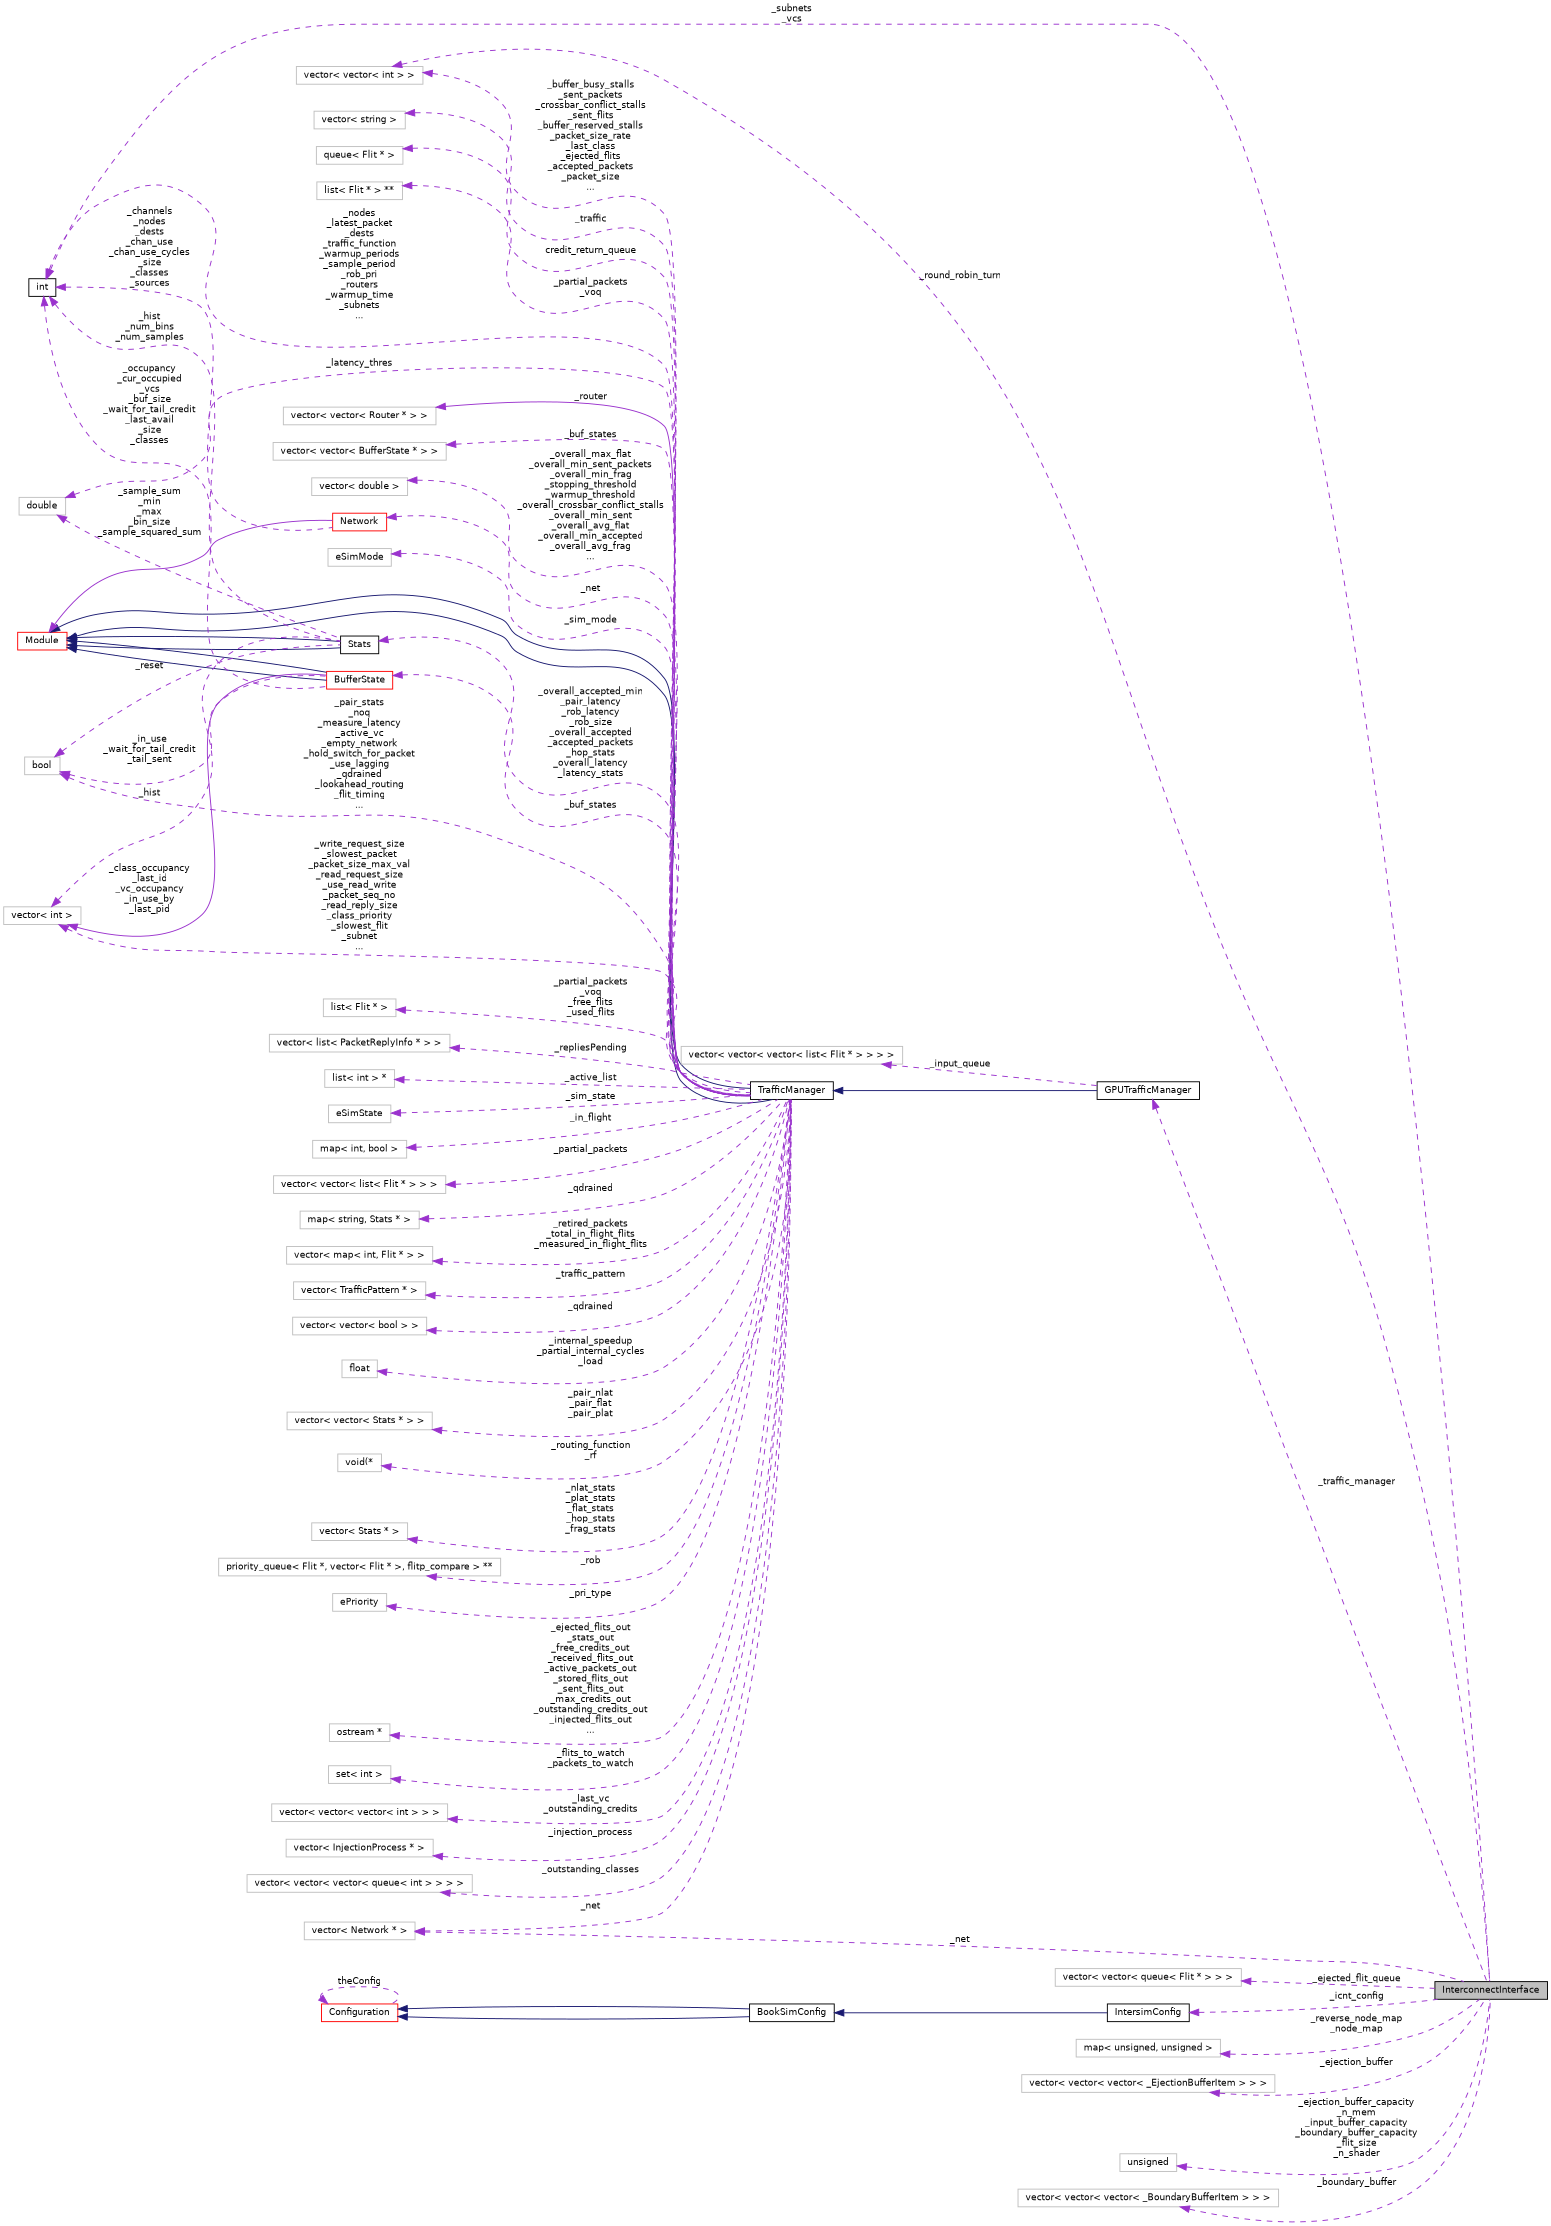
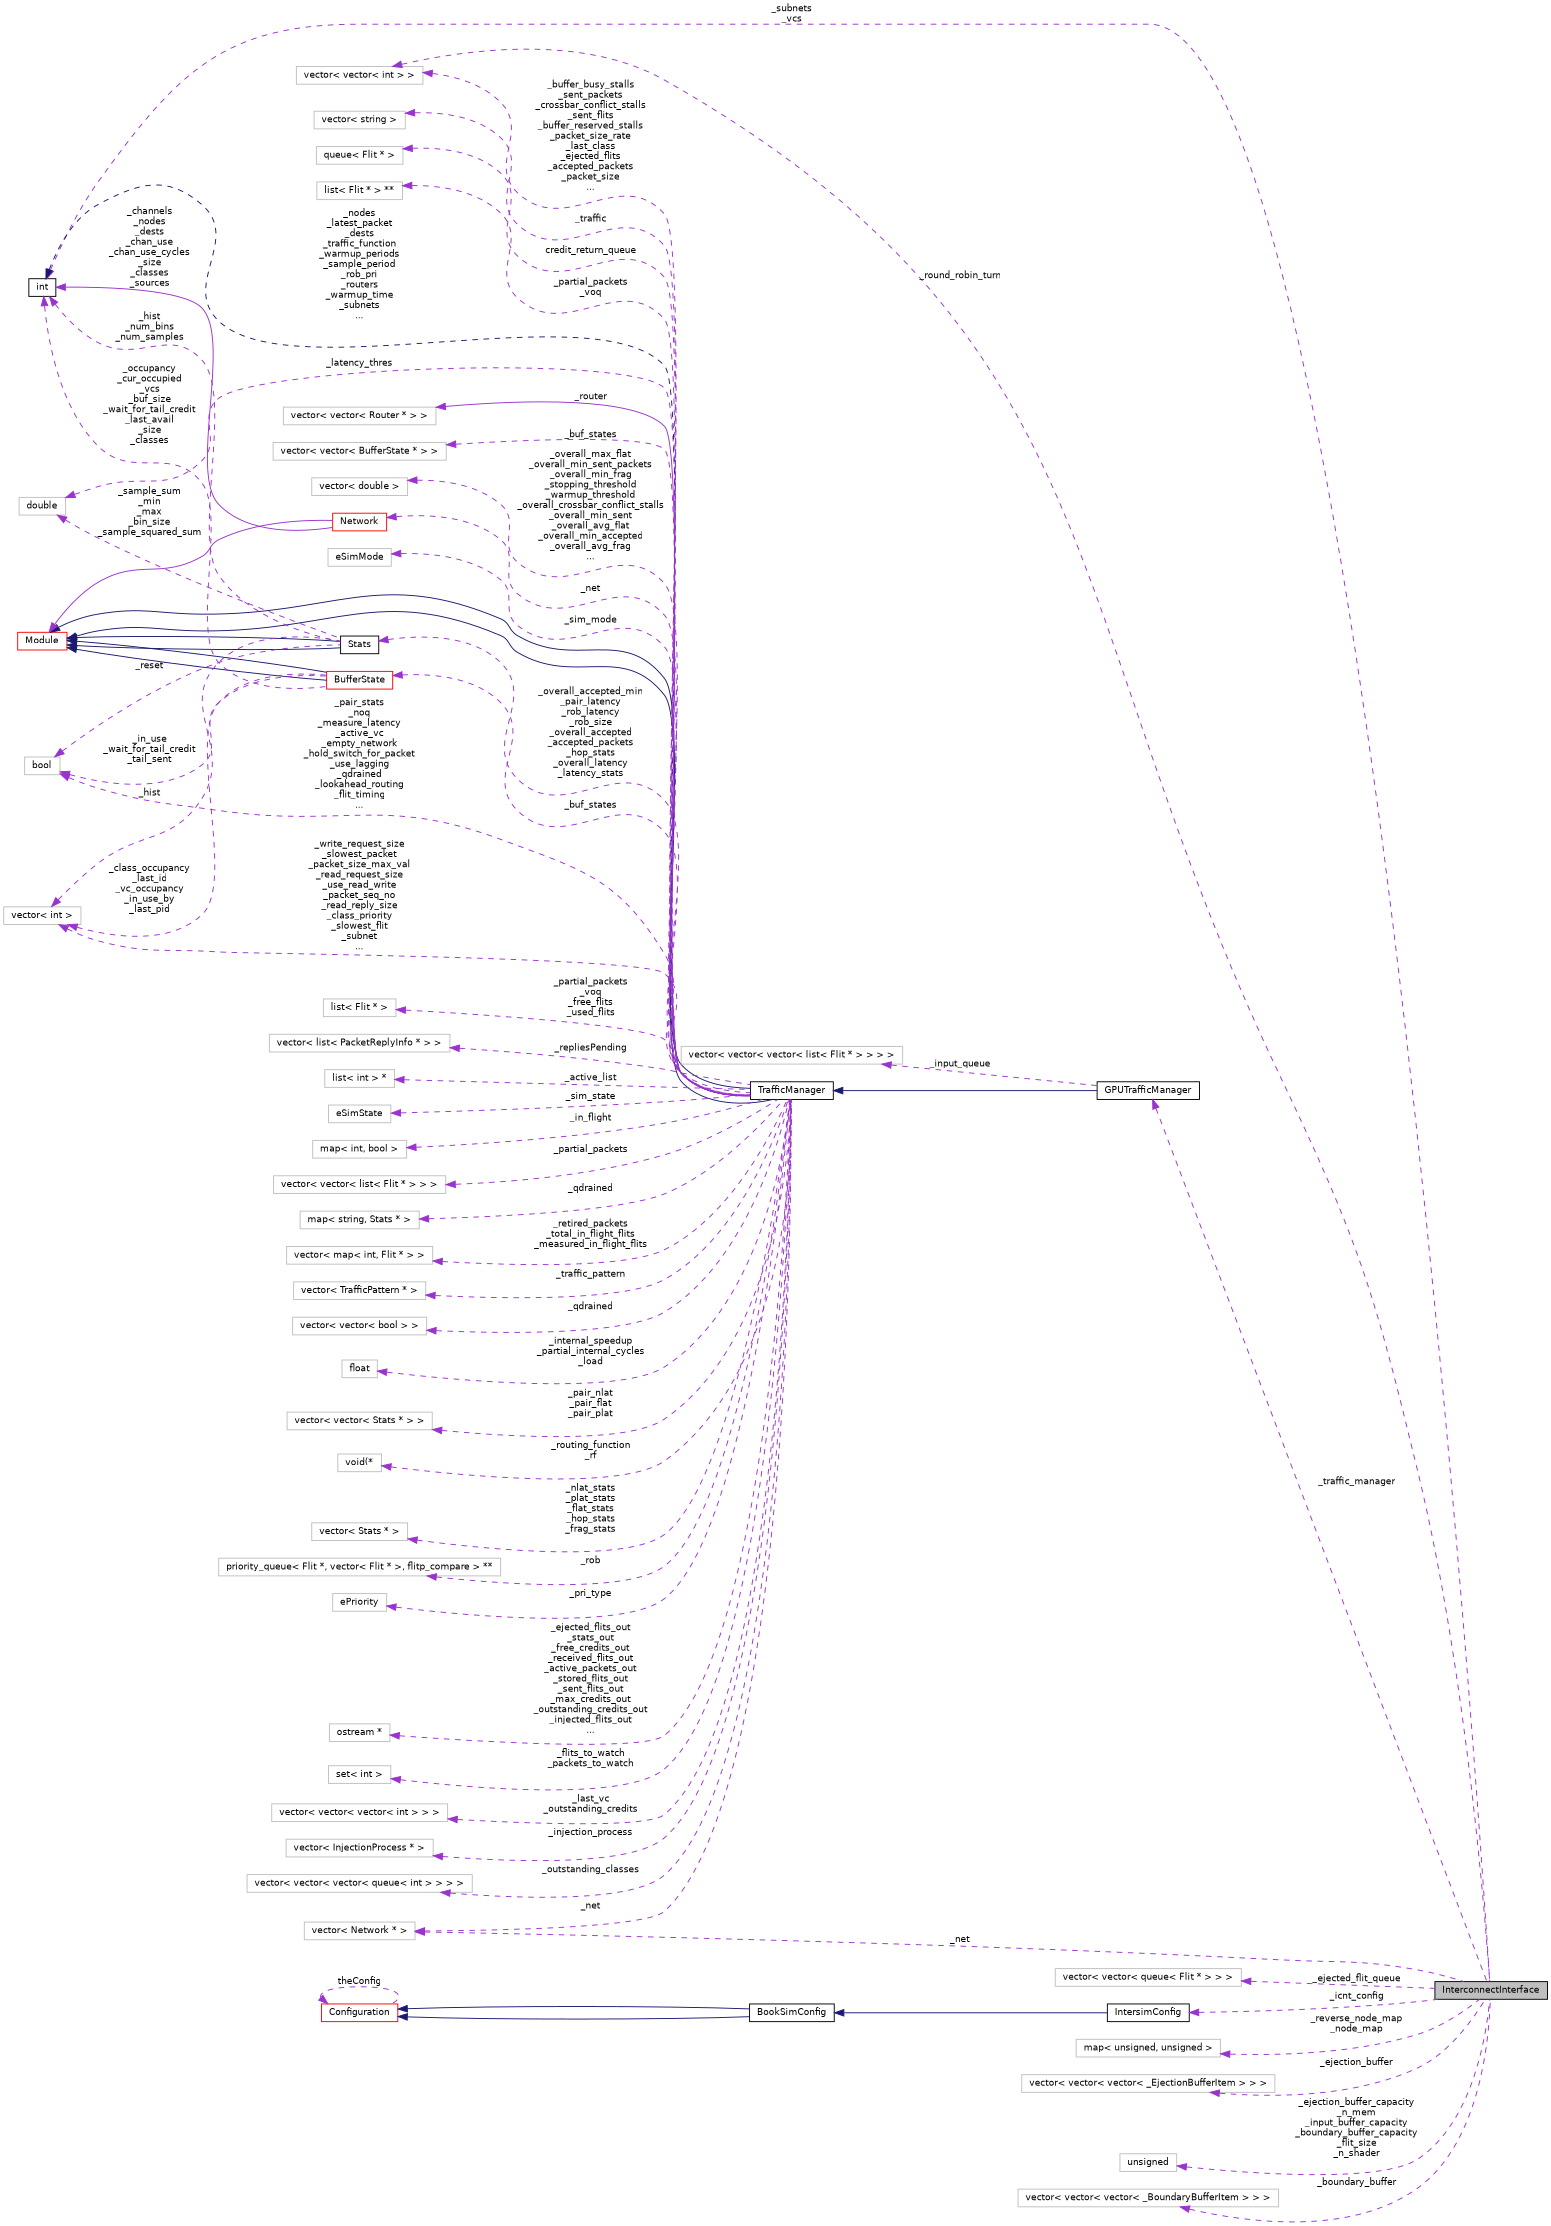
edge "Network" -> "int": style dashed -> solid
edge "TrafficManager" -> "int": color darkorchid3 -> midnightblue
edge "BufferState" -> "vector< int >": style solid -> dashed
